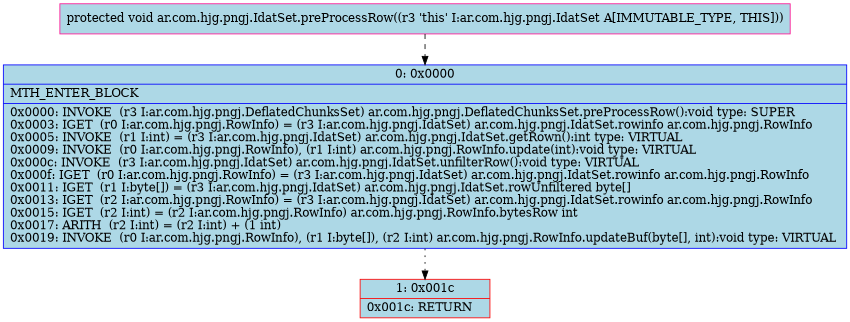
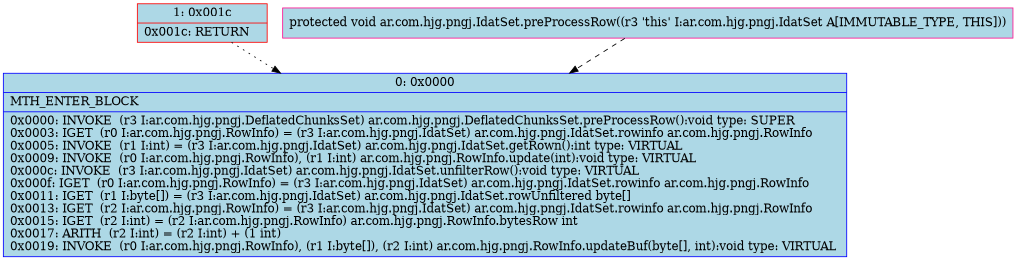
edge "0: 0x0000" -> "1: 0x001c": reversed
